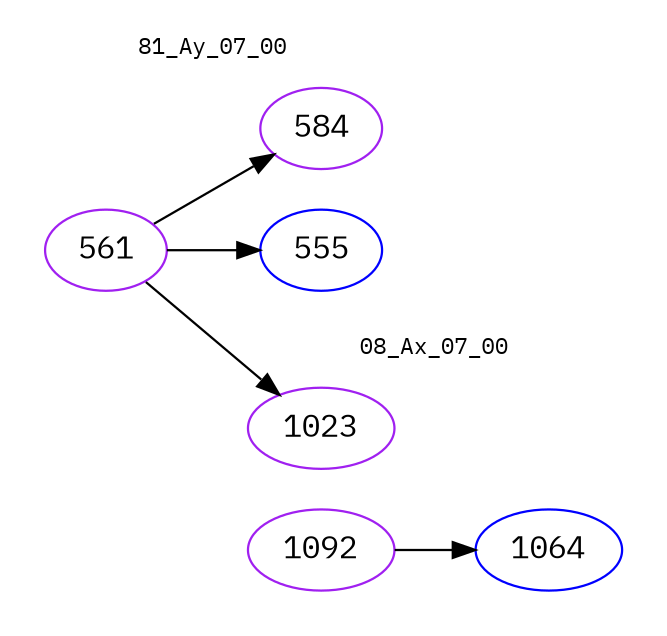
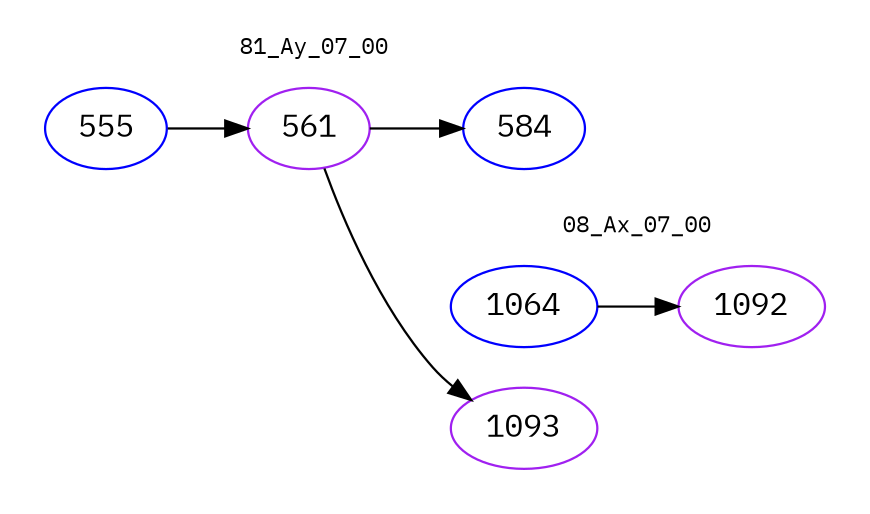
node "584": color purple -> blue
edge "561" -> "555": reversed
node "1023": label "1023" -> "1093"
edge "1092" -> "1064": reversed
